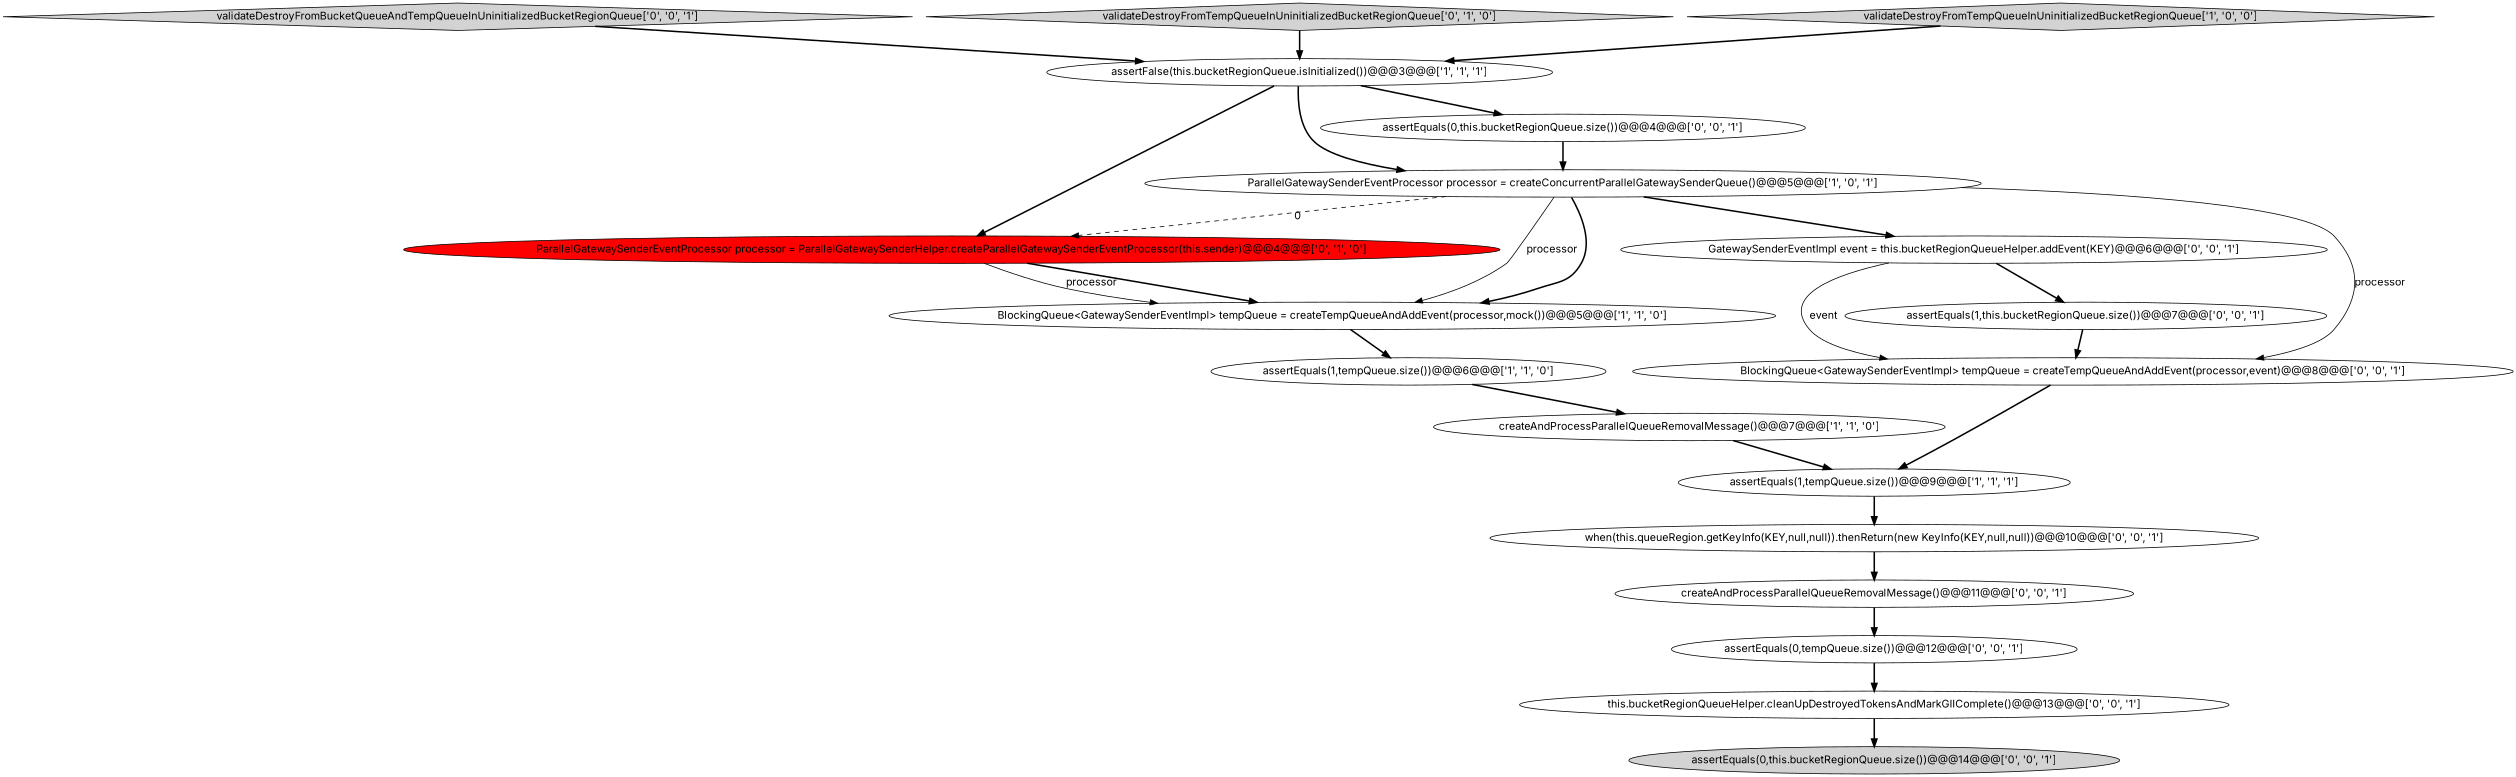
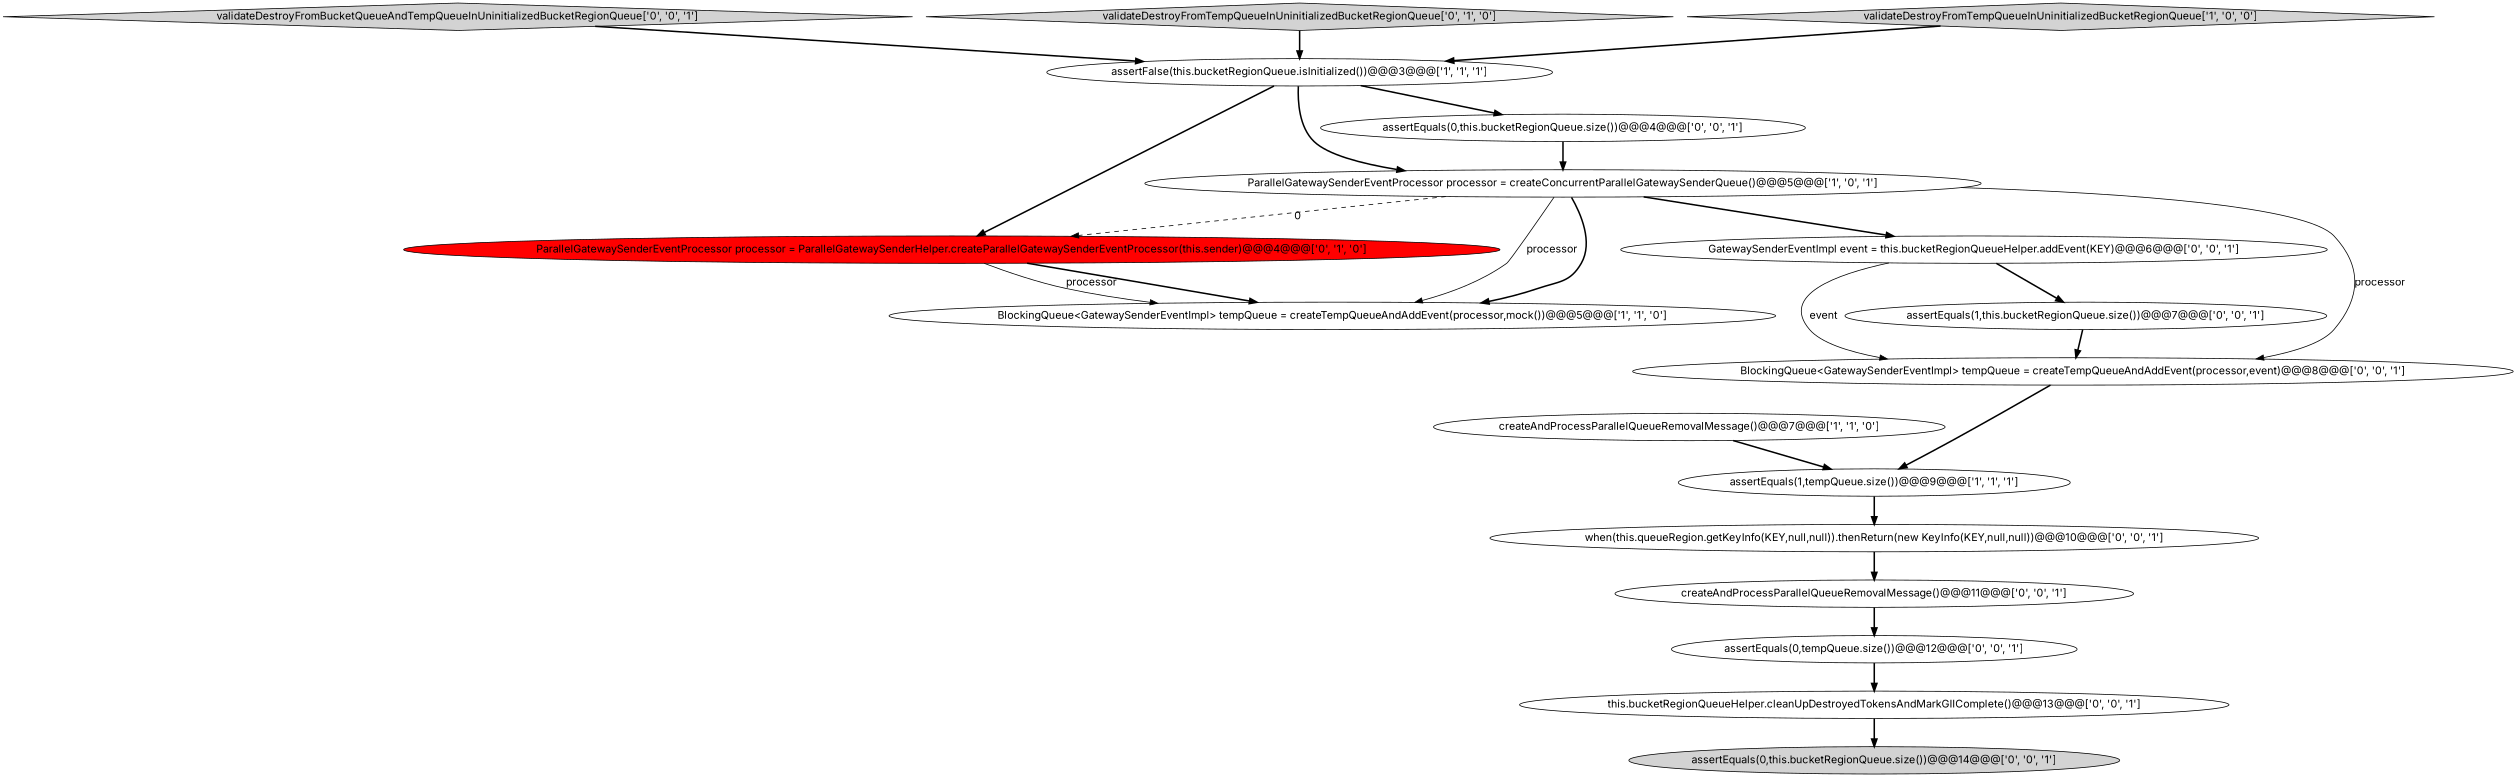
node "assertEquals(1,tempQueue.size())@@@6@@@['1', '1', '0']": removed
